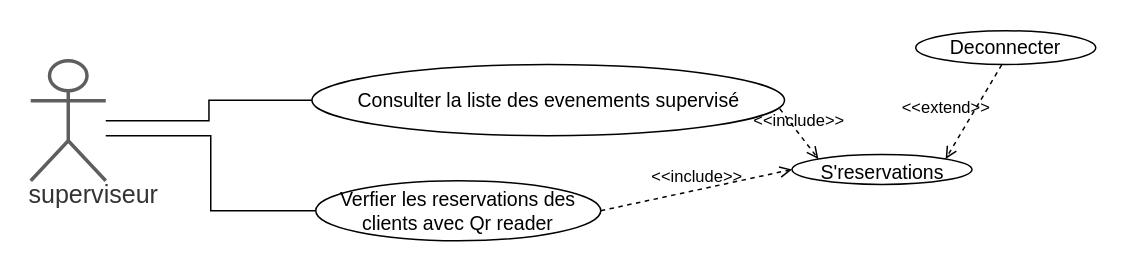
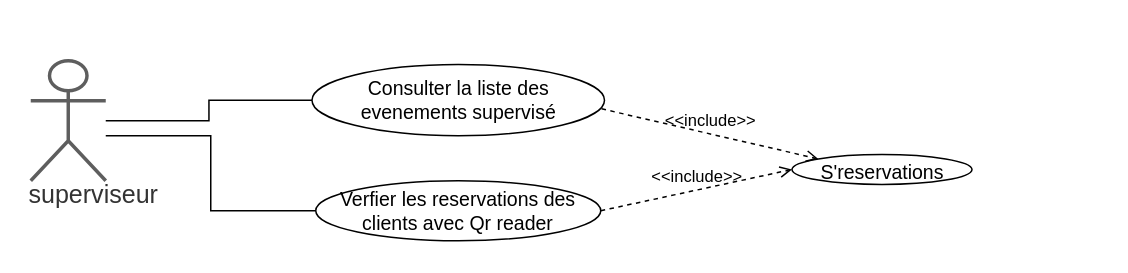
node "Deconnecter": removed
node "Consulter la liste des evenements supervisé": size 473x71 -> 293x71
edge "Deconnecter" -> "S'reservations": removed, label "<<extend>>"
